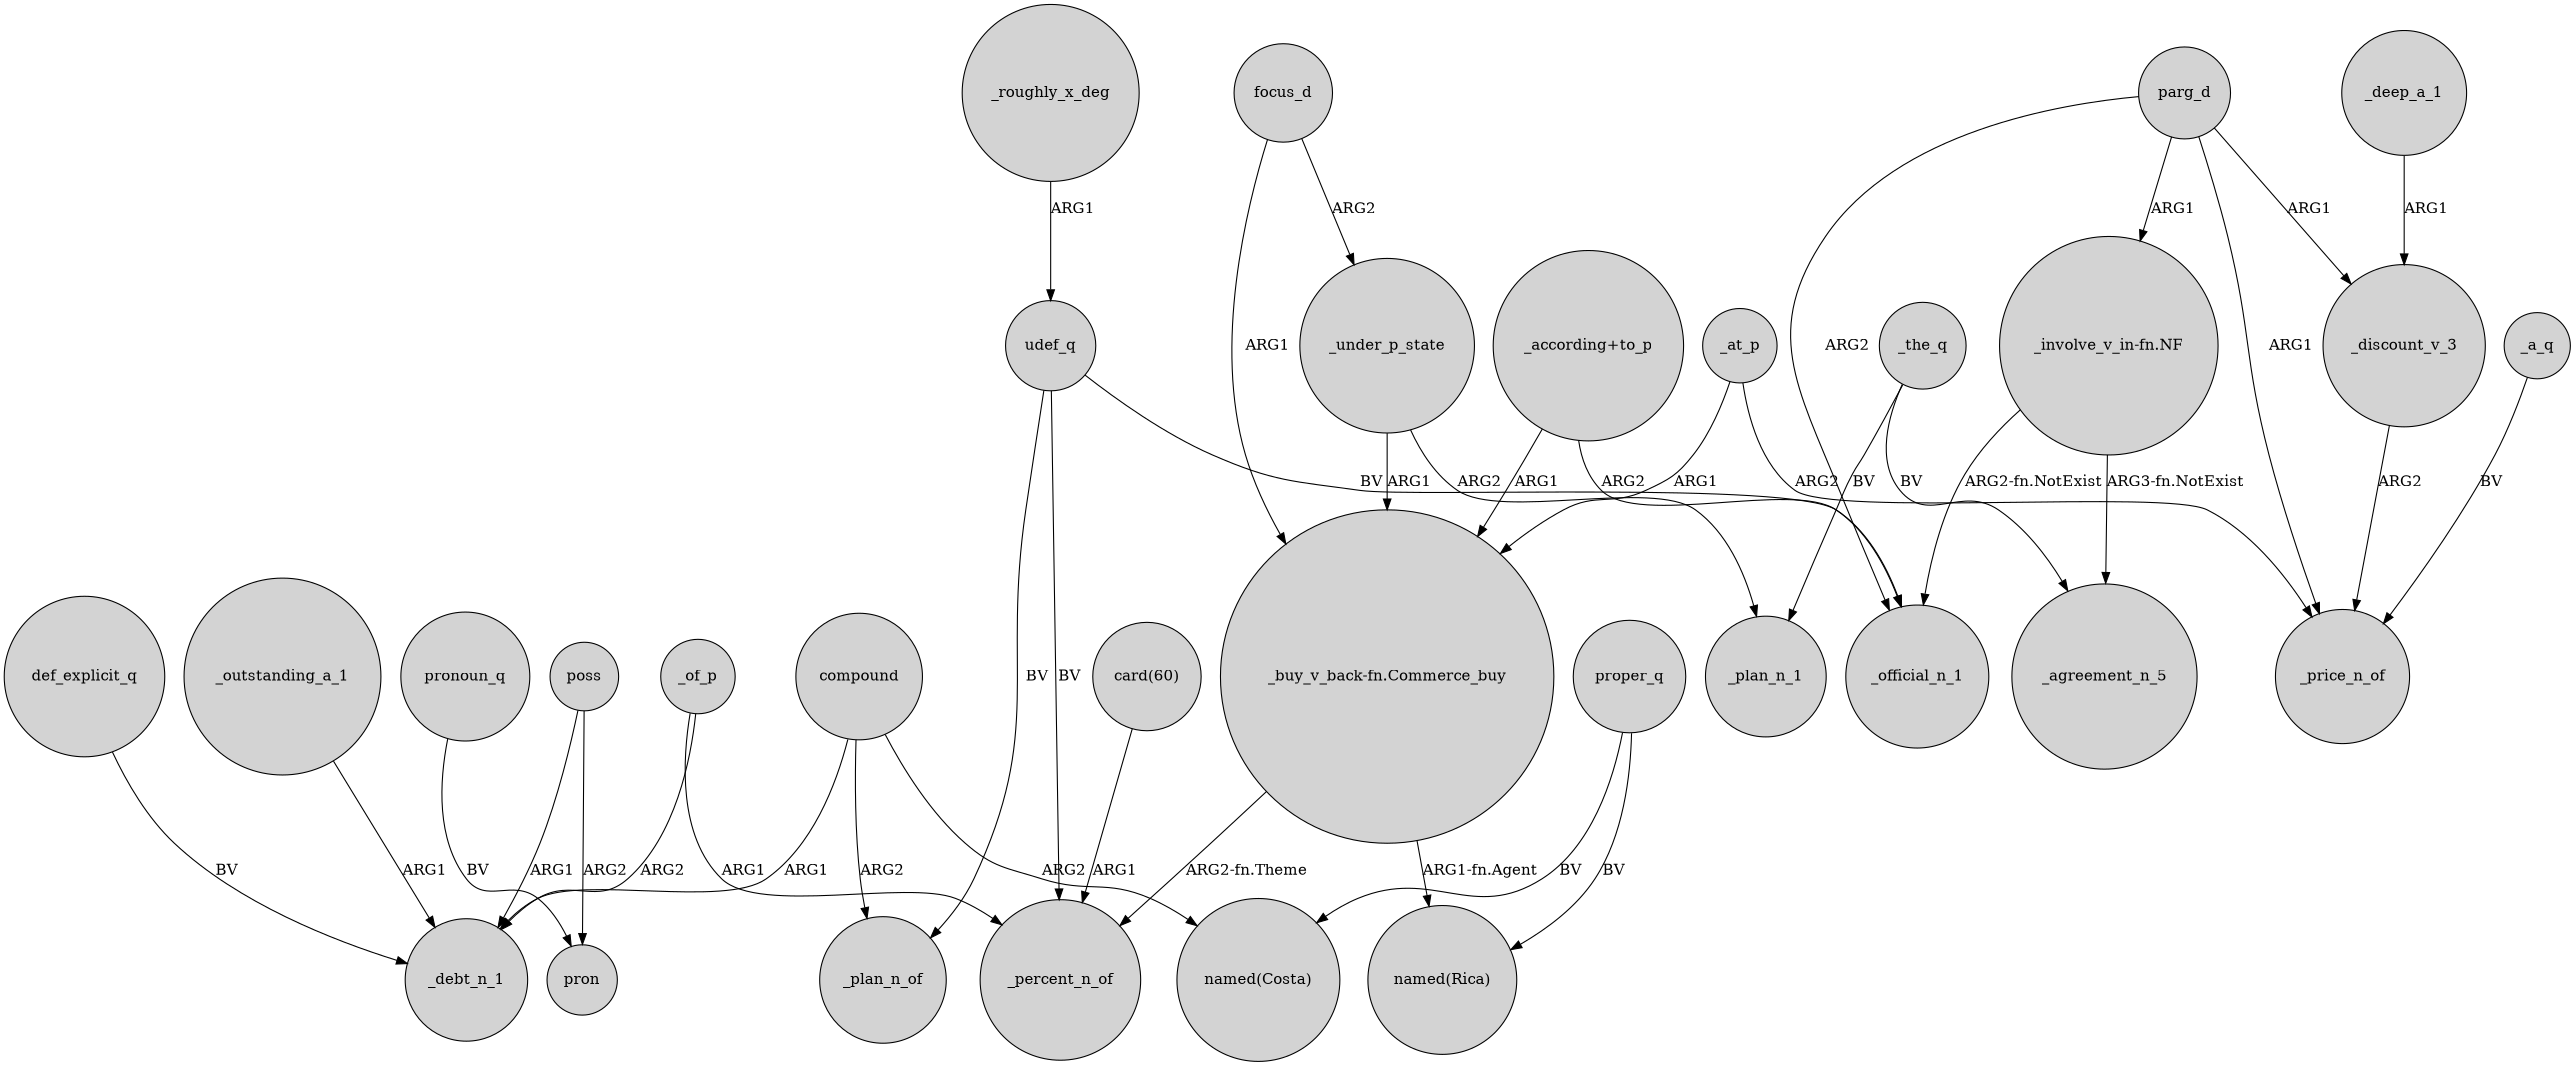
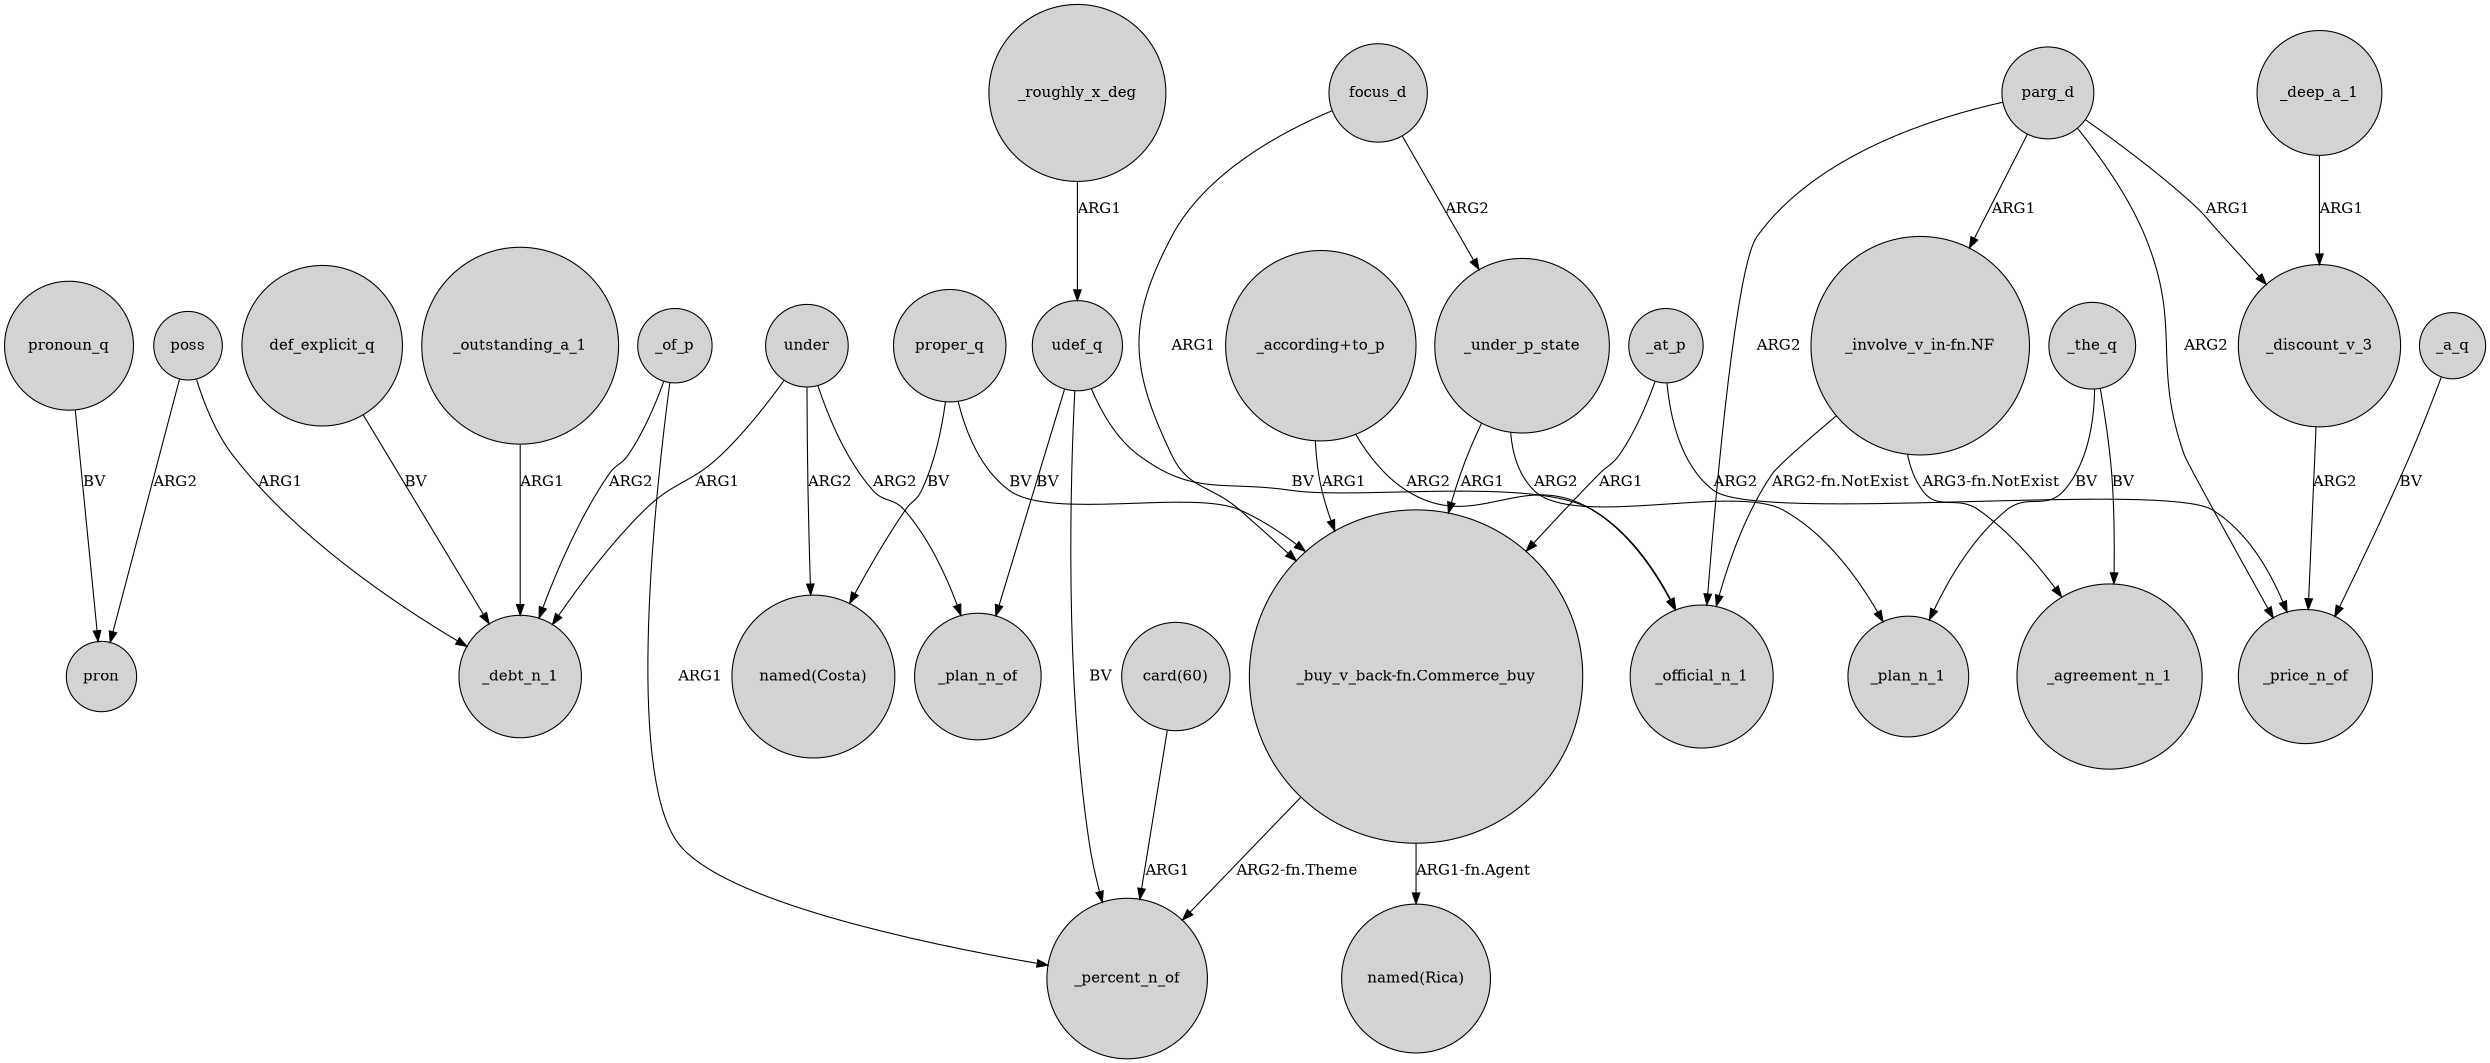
edge "parg_d" -> "_price_n_of": label "ARG1" -> "ARG2"
node "compound": label "compound" -> "under"
node "_agreement_n_5": label "_agreement_n_5" -> "_agreement_n_1"
edge "proper_q" -> "named(Rica)": now "proper_q" -> "_buy_v_back-fn.Commerce_buy"
